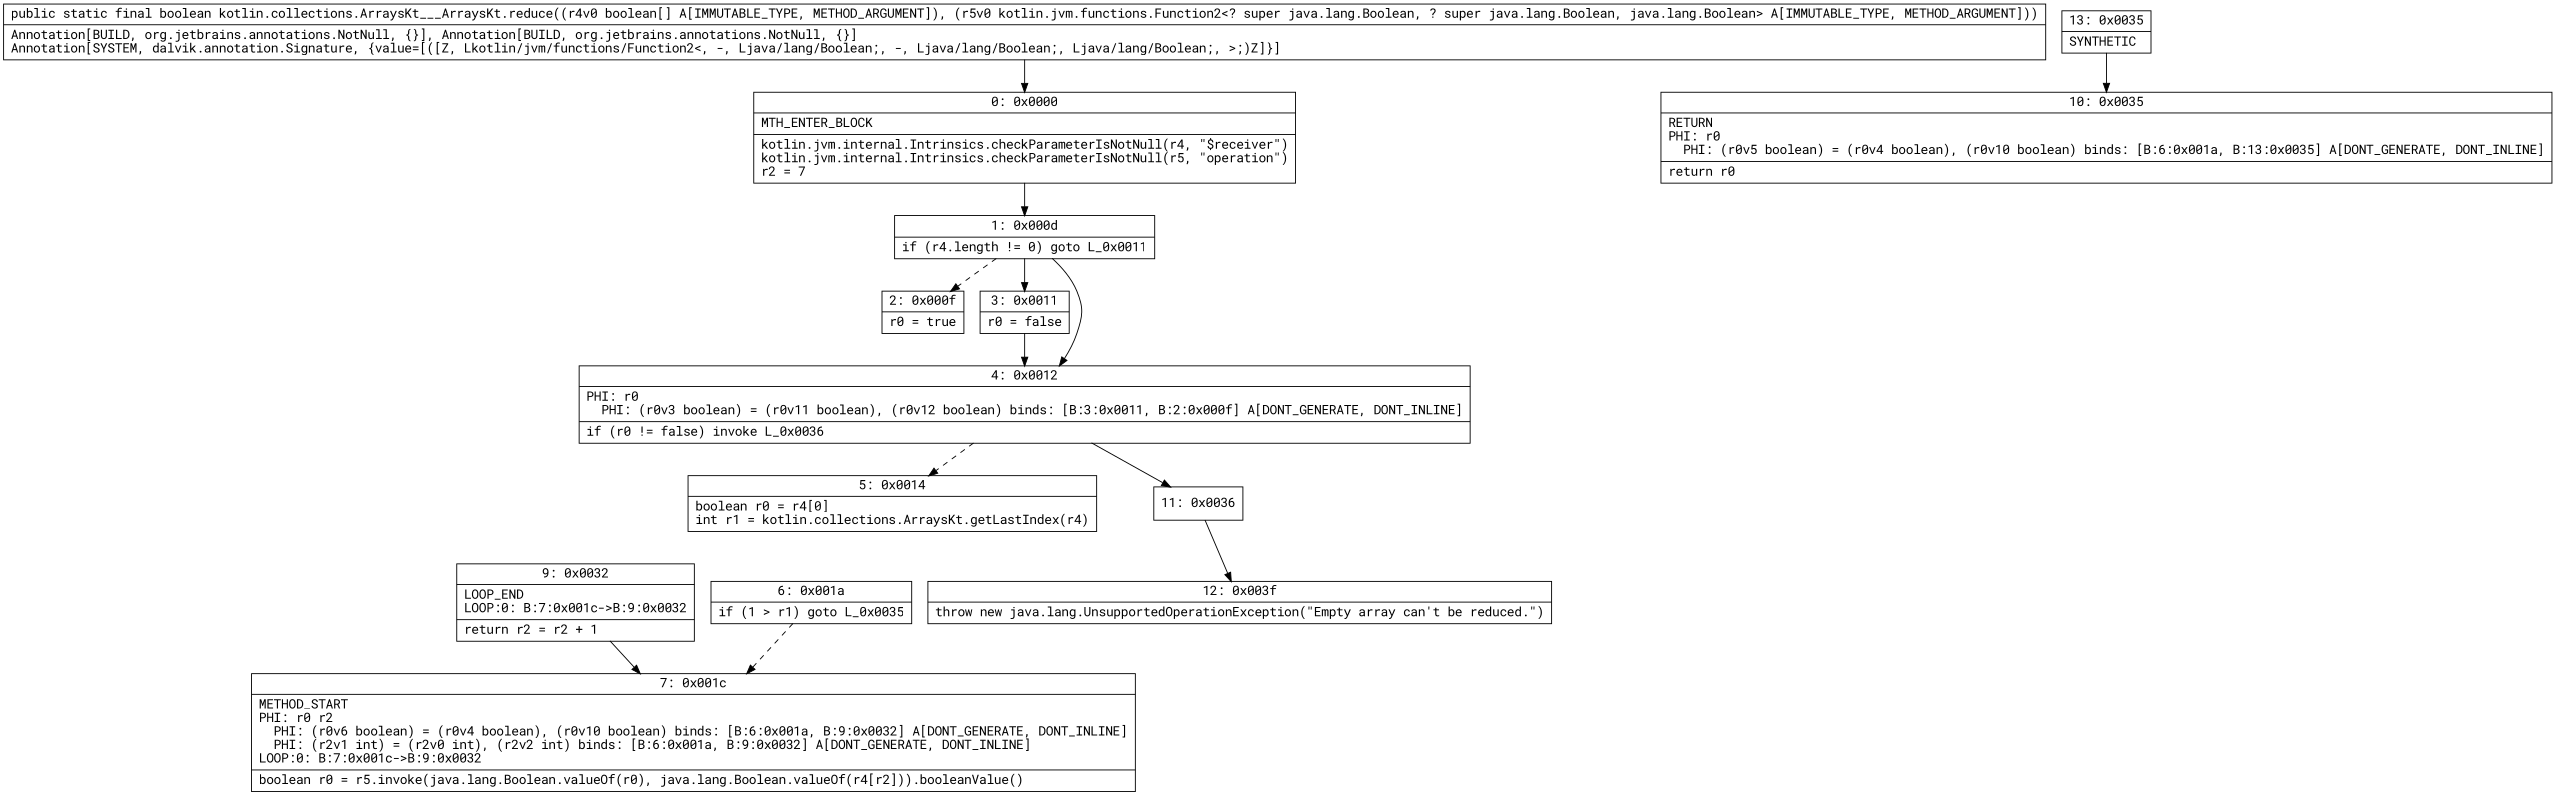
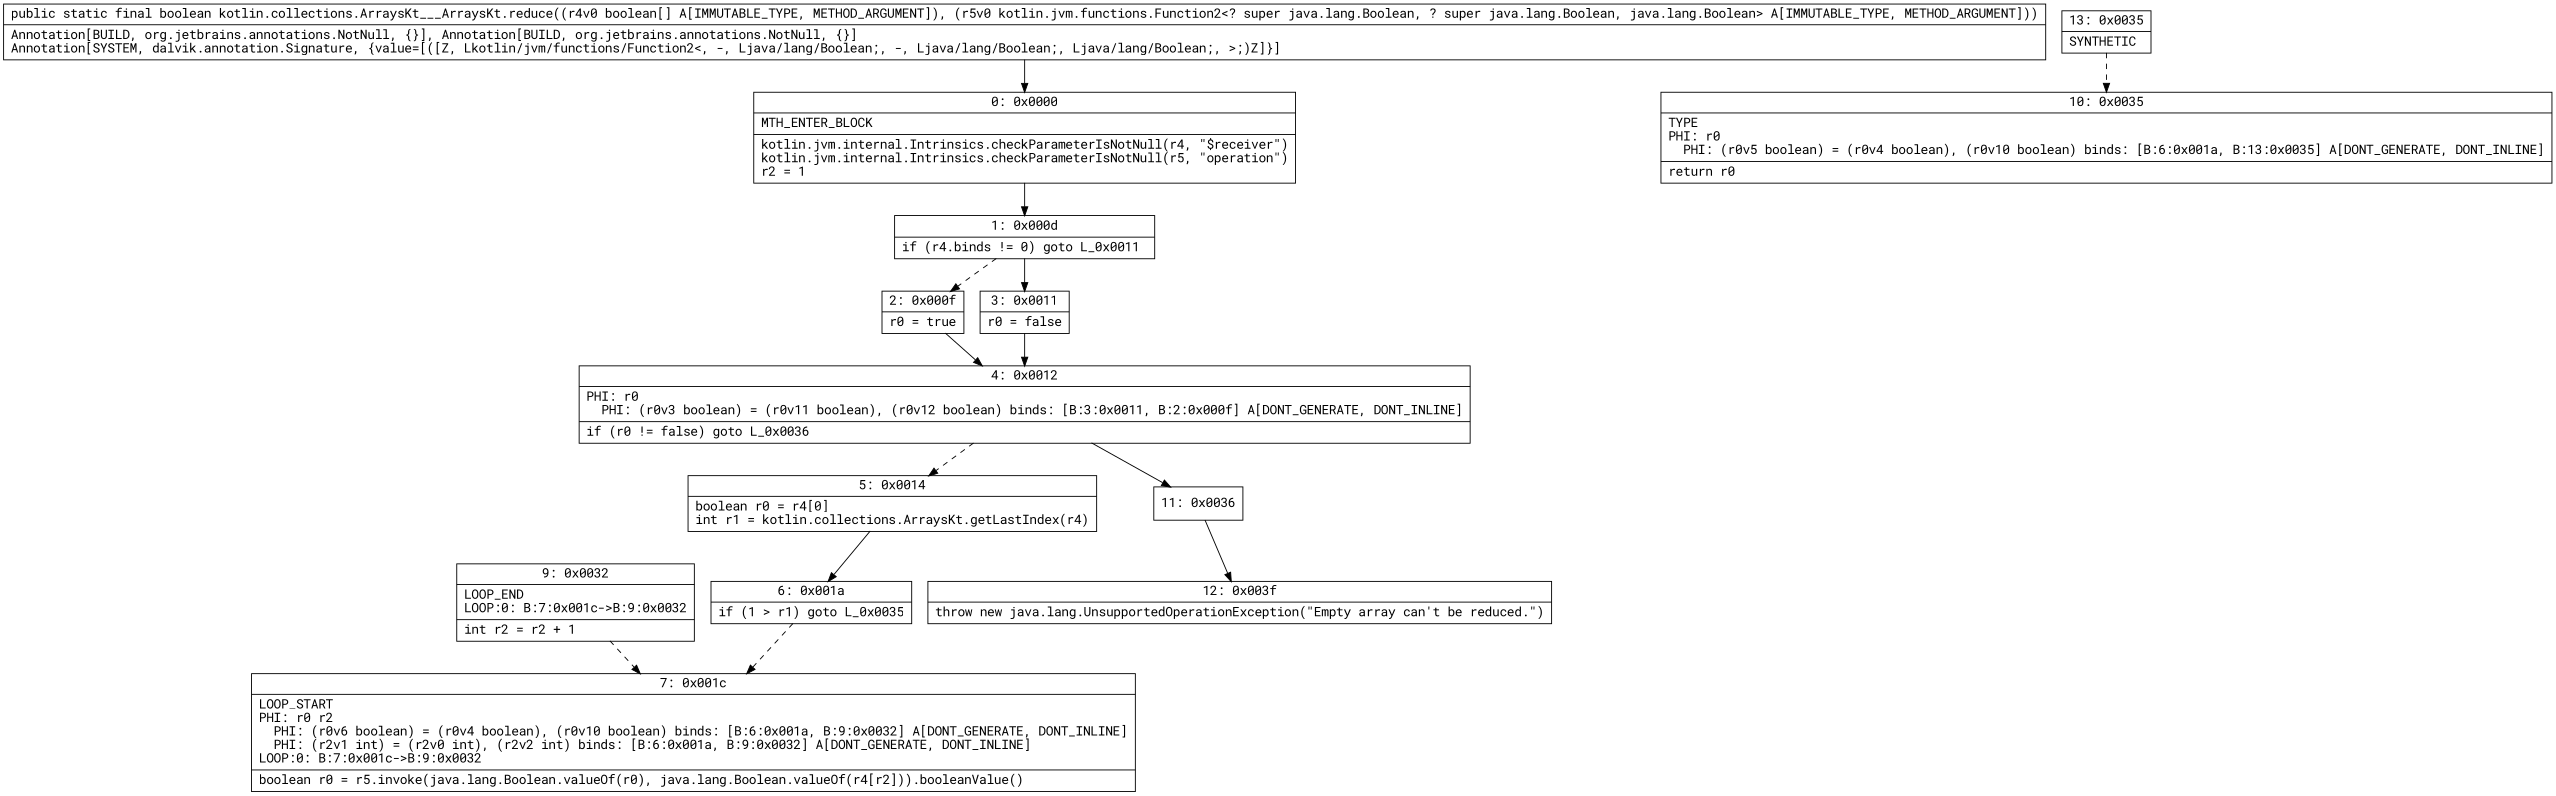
edge "13: 0x0035" -> "10: 0x0035": style solid -> dashed
node "10: 0x0035": text "RETURN" -> "TYPE"
node "0: 0x0000": text "r2 = 7" -> "r2 = 1"
node "1: 0x000d": text "if (r4.length != 0) goto L_0x0011" -> "if (r4.binds != 0) goto L_0x0011"
edge "1: 0x000d" -> "4: 0x0012": now "2: 0x000f" -> "4: 0x0012"
node "4: 0x0012": text "if (r0 != false) invoke L_0x0036" -> "if (r0 != false) goto L_0x0036"
edge "5: 0x0014" -> "6: 0x001a": added
node "9: 0x0032": text "return r2 = r2 + 1" -> "int r2 = r2 + 1"
edge "9: 0x0032" -> "7: 0x001c": style solid -> dashed
node "7: 0x001c": text "METHOD_START" -> "LOOP_START"
